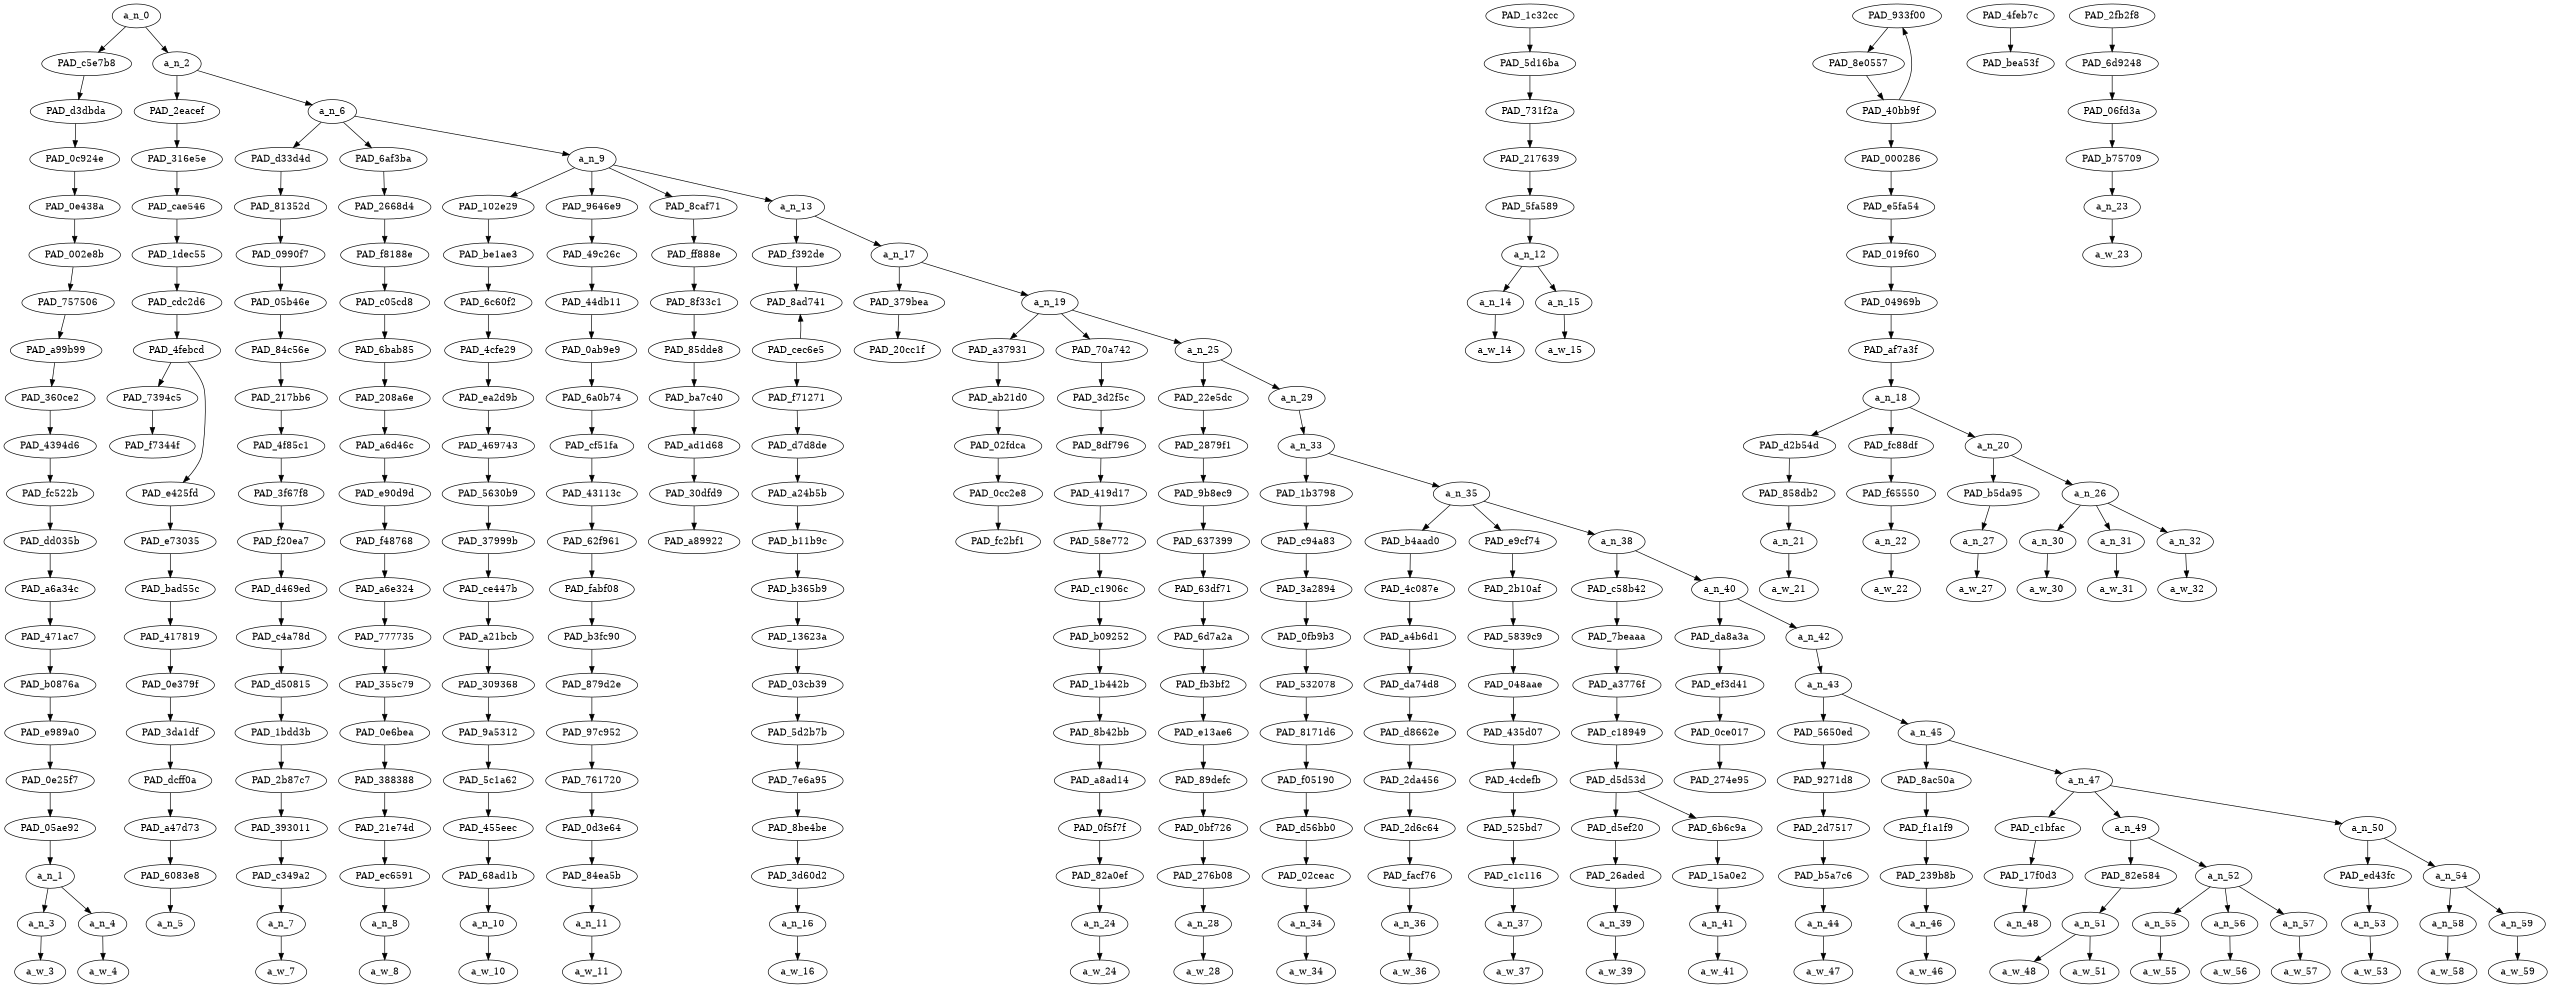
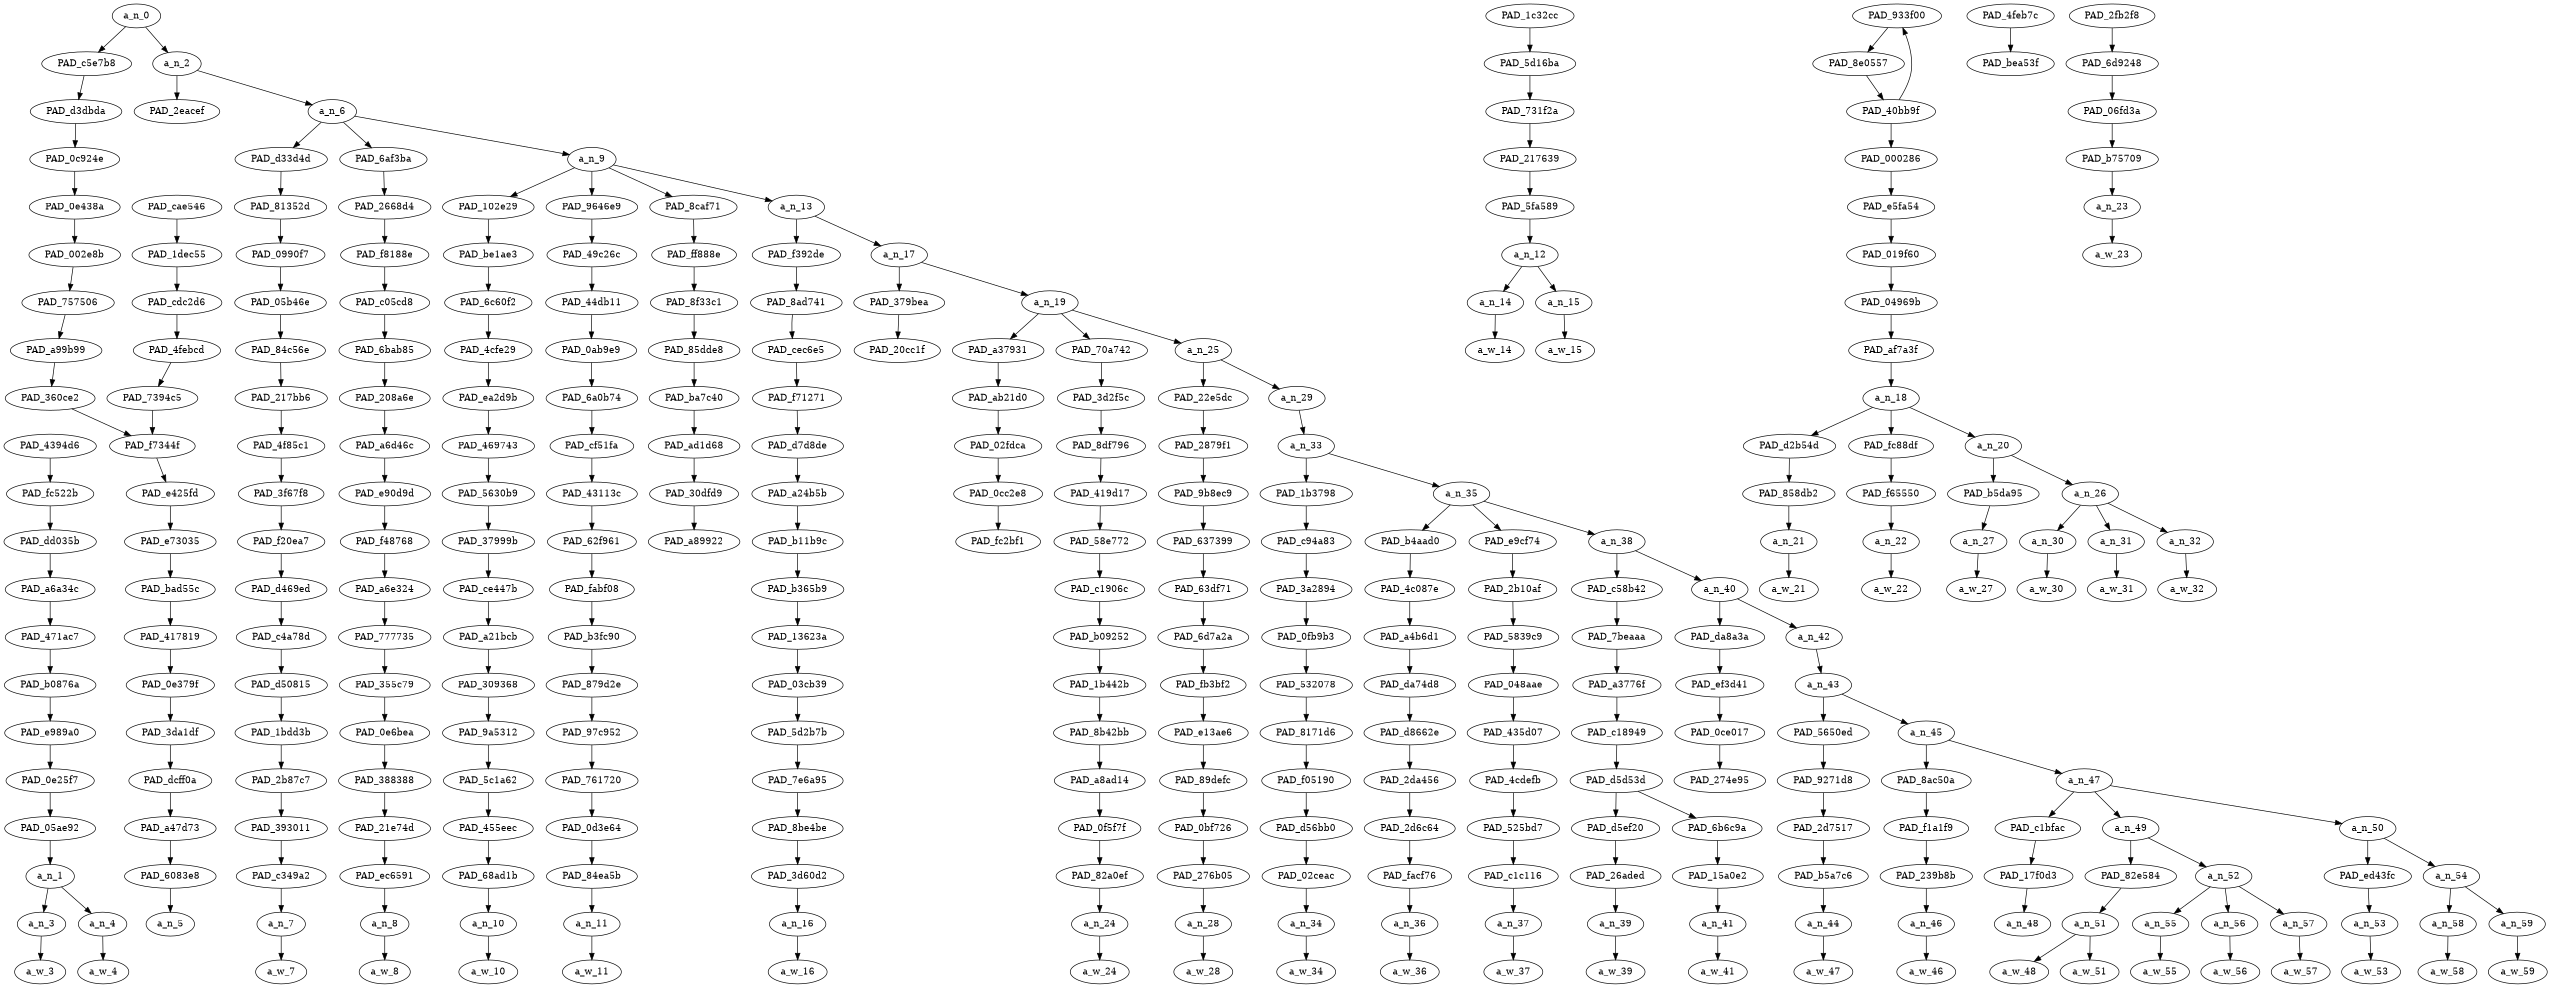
node "PAD_316e5e": removed
edge "PAD_cec6e5" -> "PAD_8ad741": reversed
edge "PAD_360ce2" -> "PAD_4394d6": now "PAD_360ce2" -> "PAD_f7344f"
edge "PAD_4febcd" -> "PAD_e425fd": now "PAD_f7344f" -> "PAD_e425fd"
node "PAD_276b08": label "PAD_276b08" -> "PAD_276b05"
